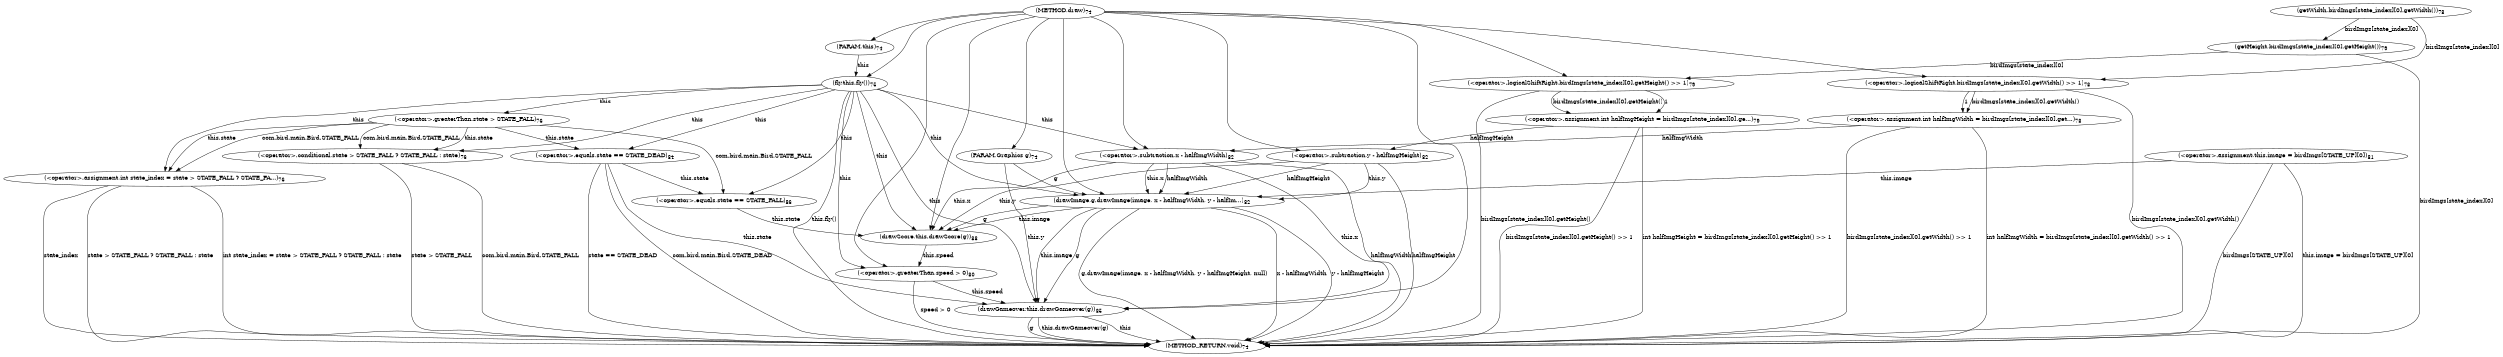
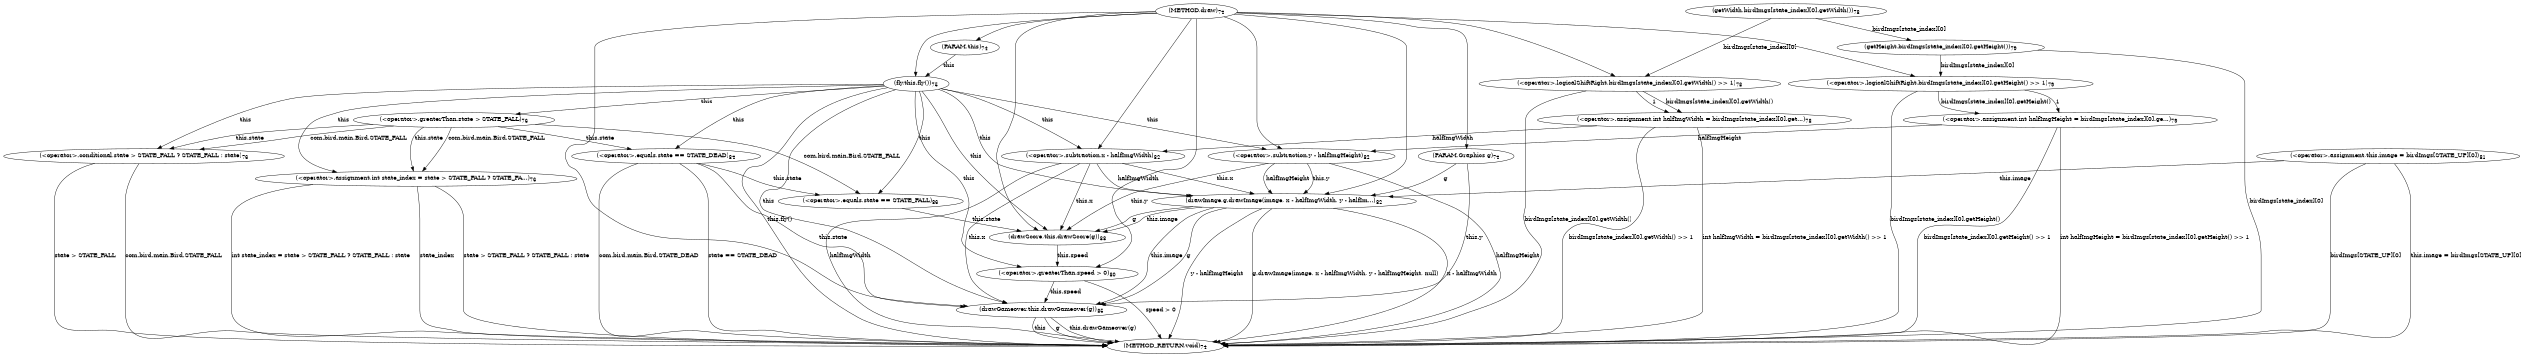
edge "(fly,this.fly())" -> "(<operator>.subtraction,y - halfImgHeight)": added, label "this"
